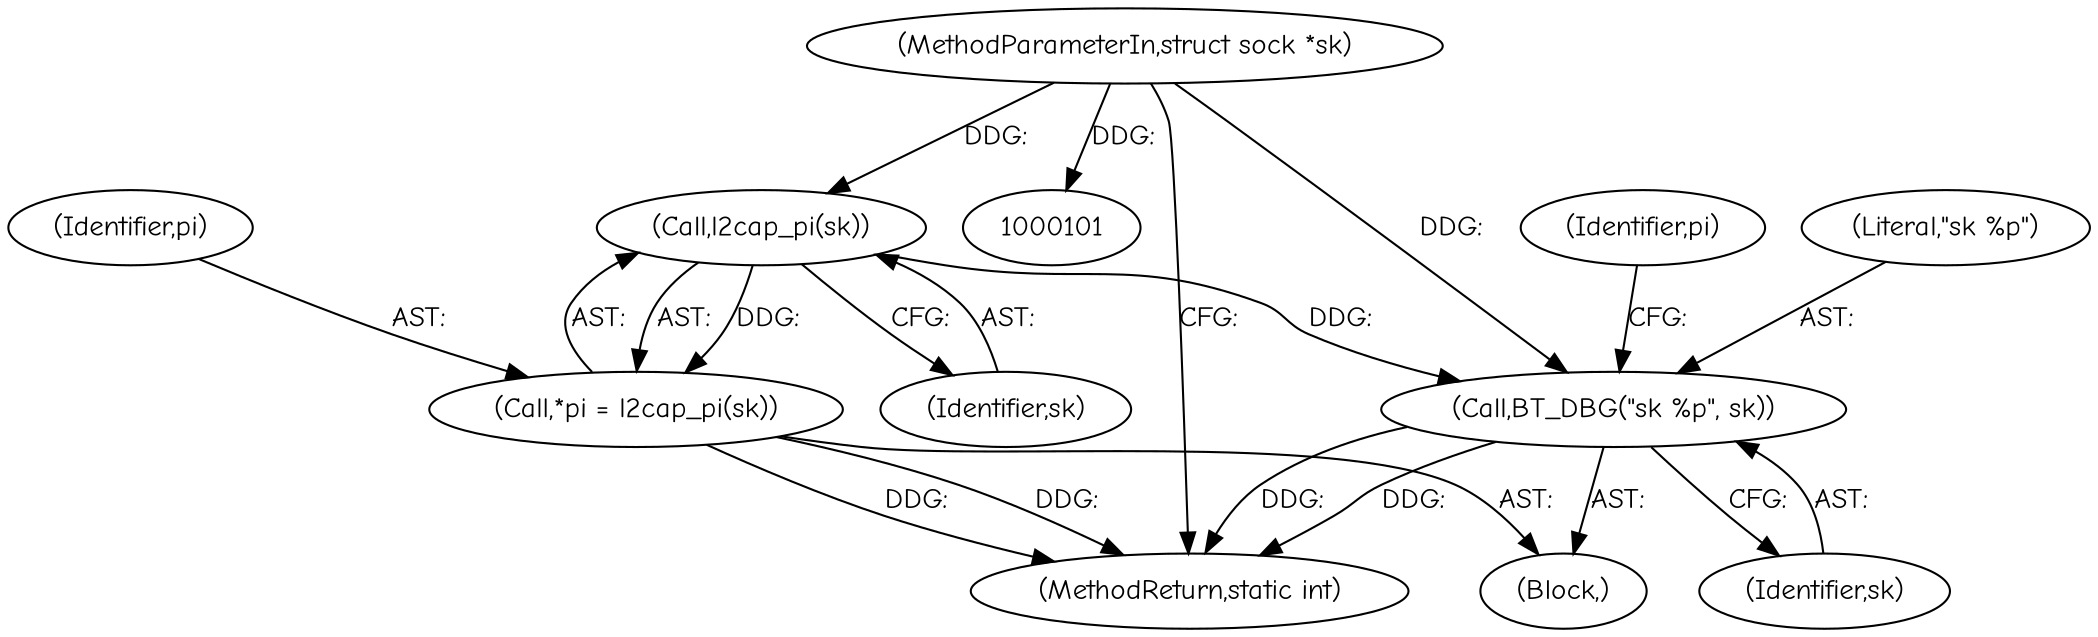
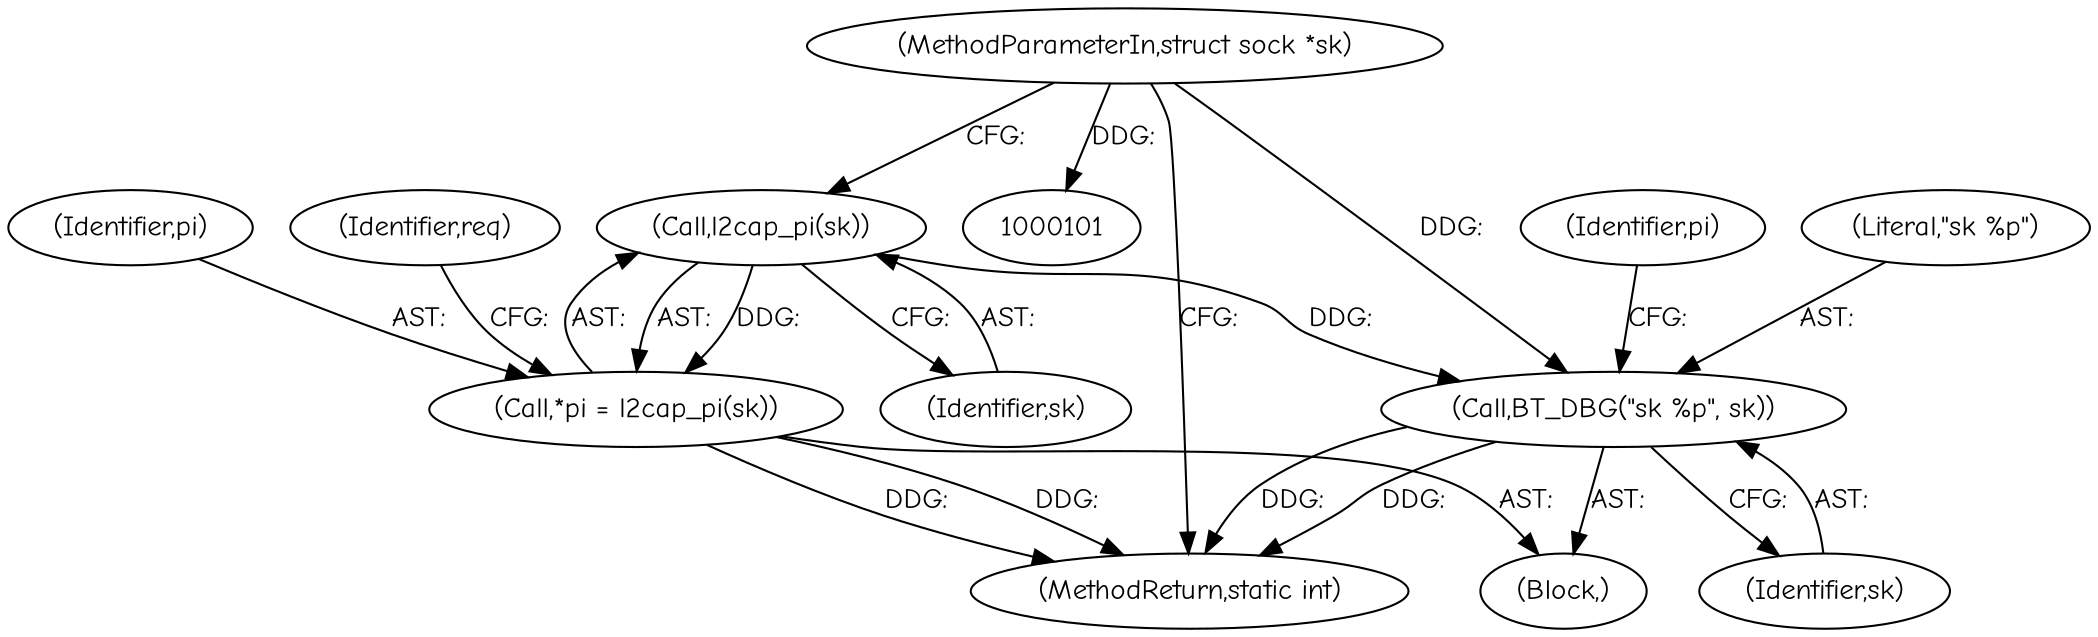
edge "(MethodParameterIn,struct sock *sk)" -> "(Call,l2cap_pi(sk))": label "DDG: " -> "CFG: "
node "(Identifier,req)": added
